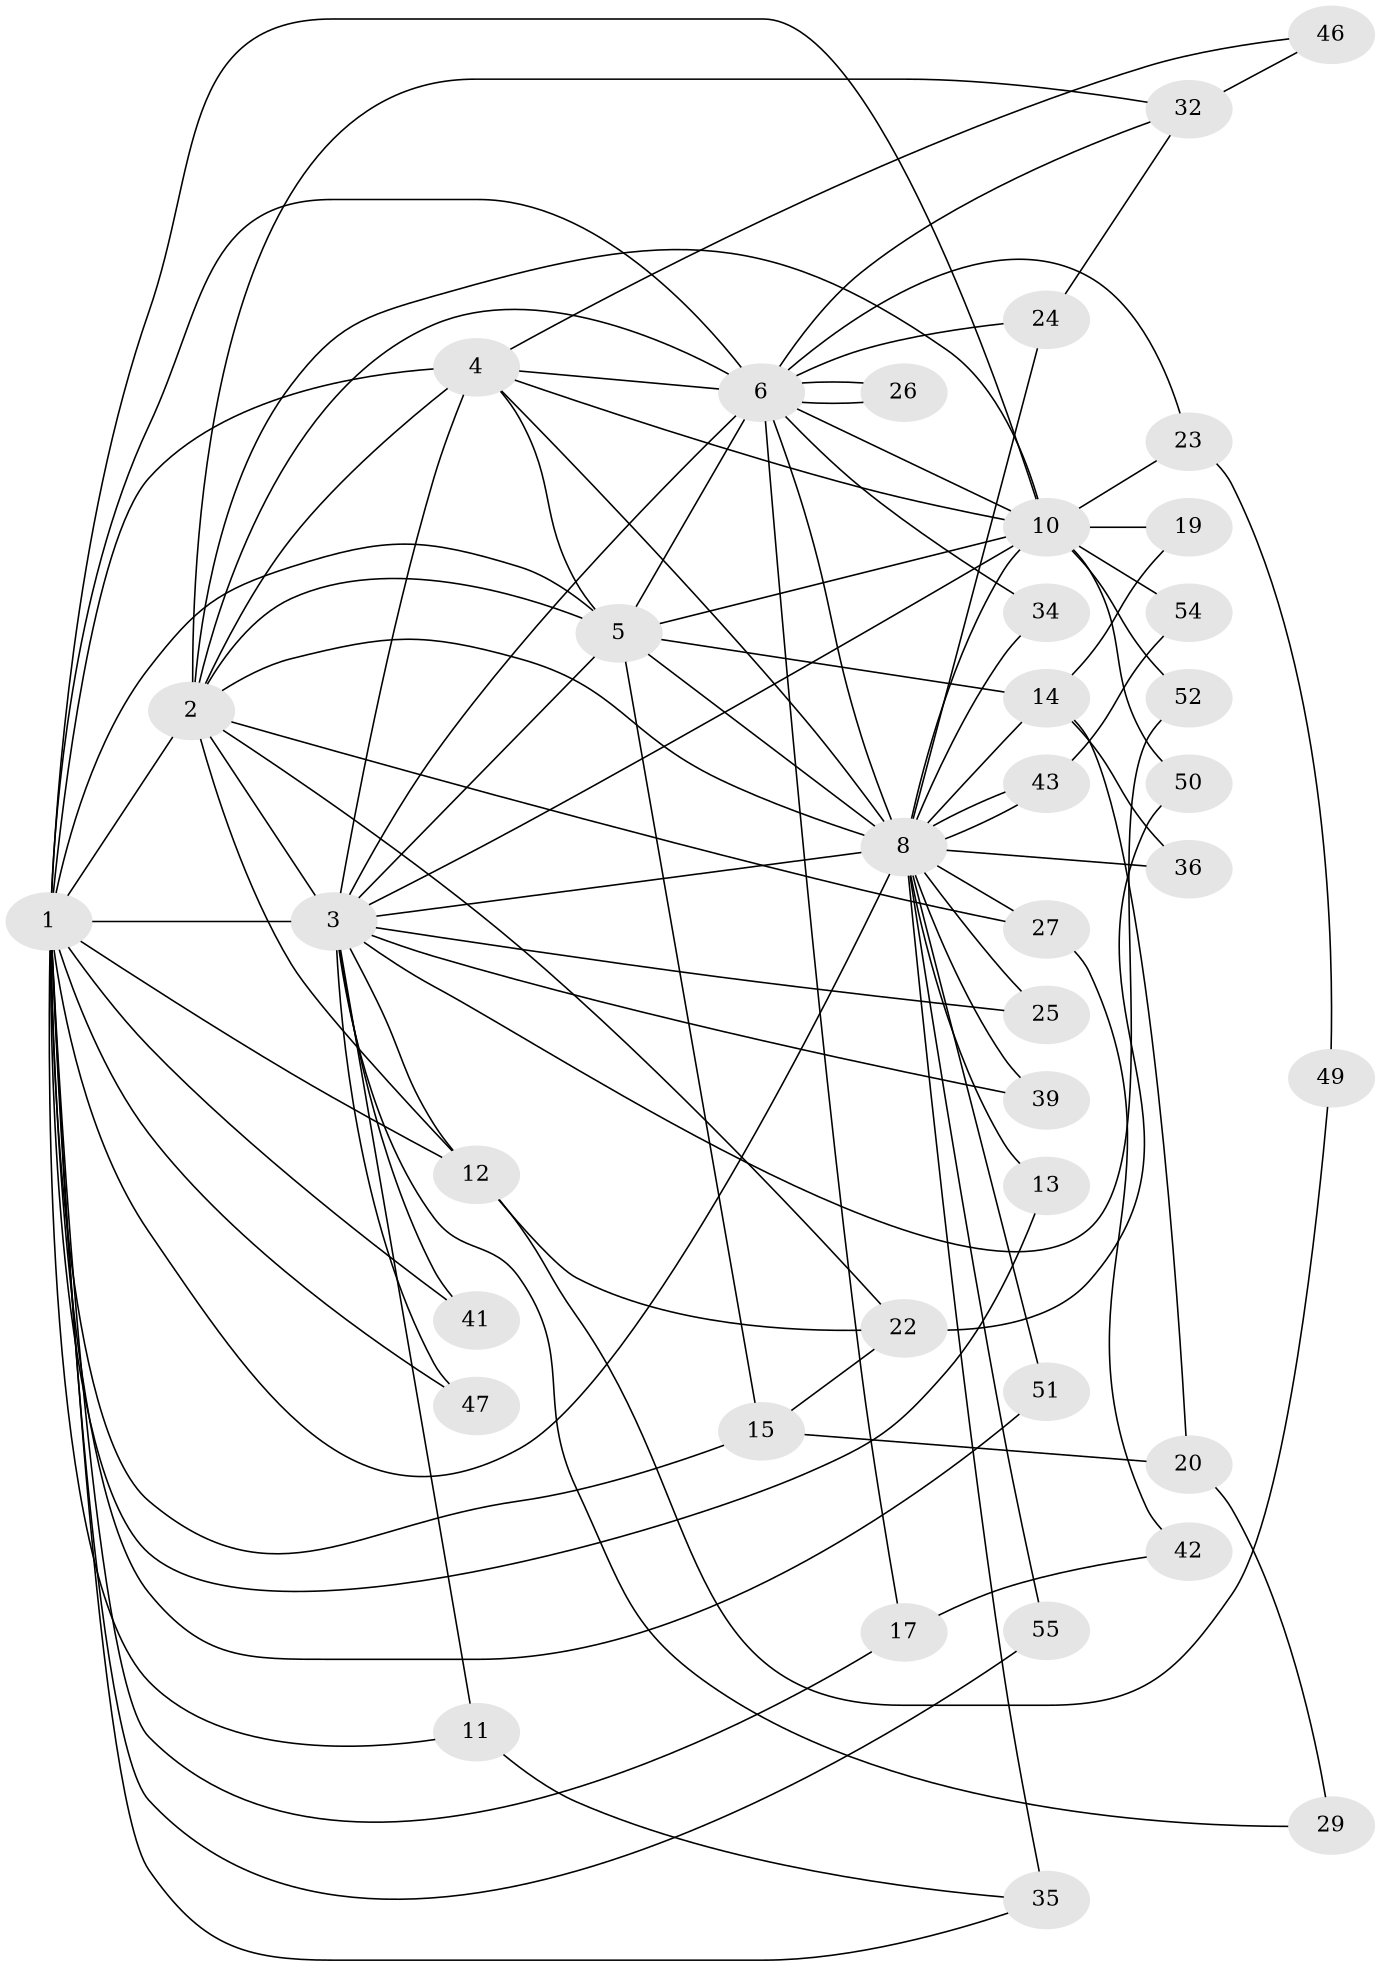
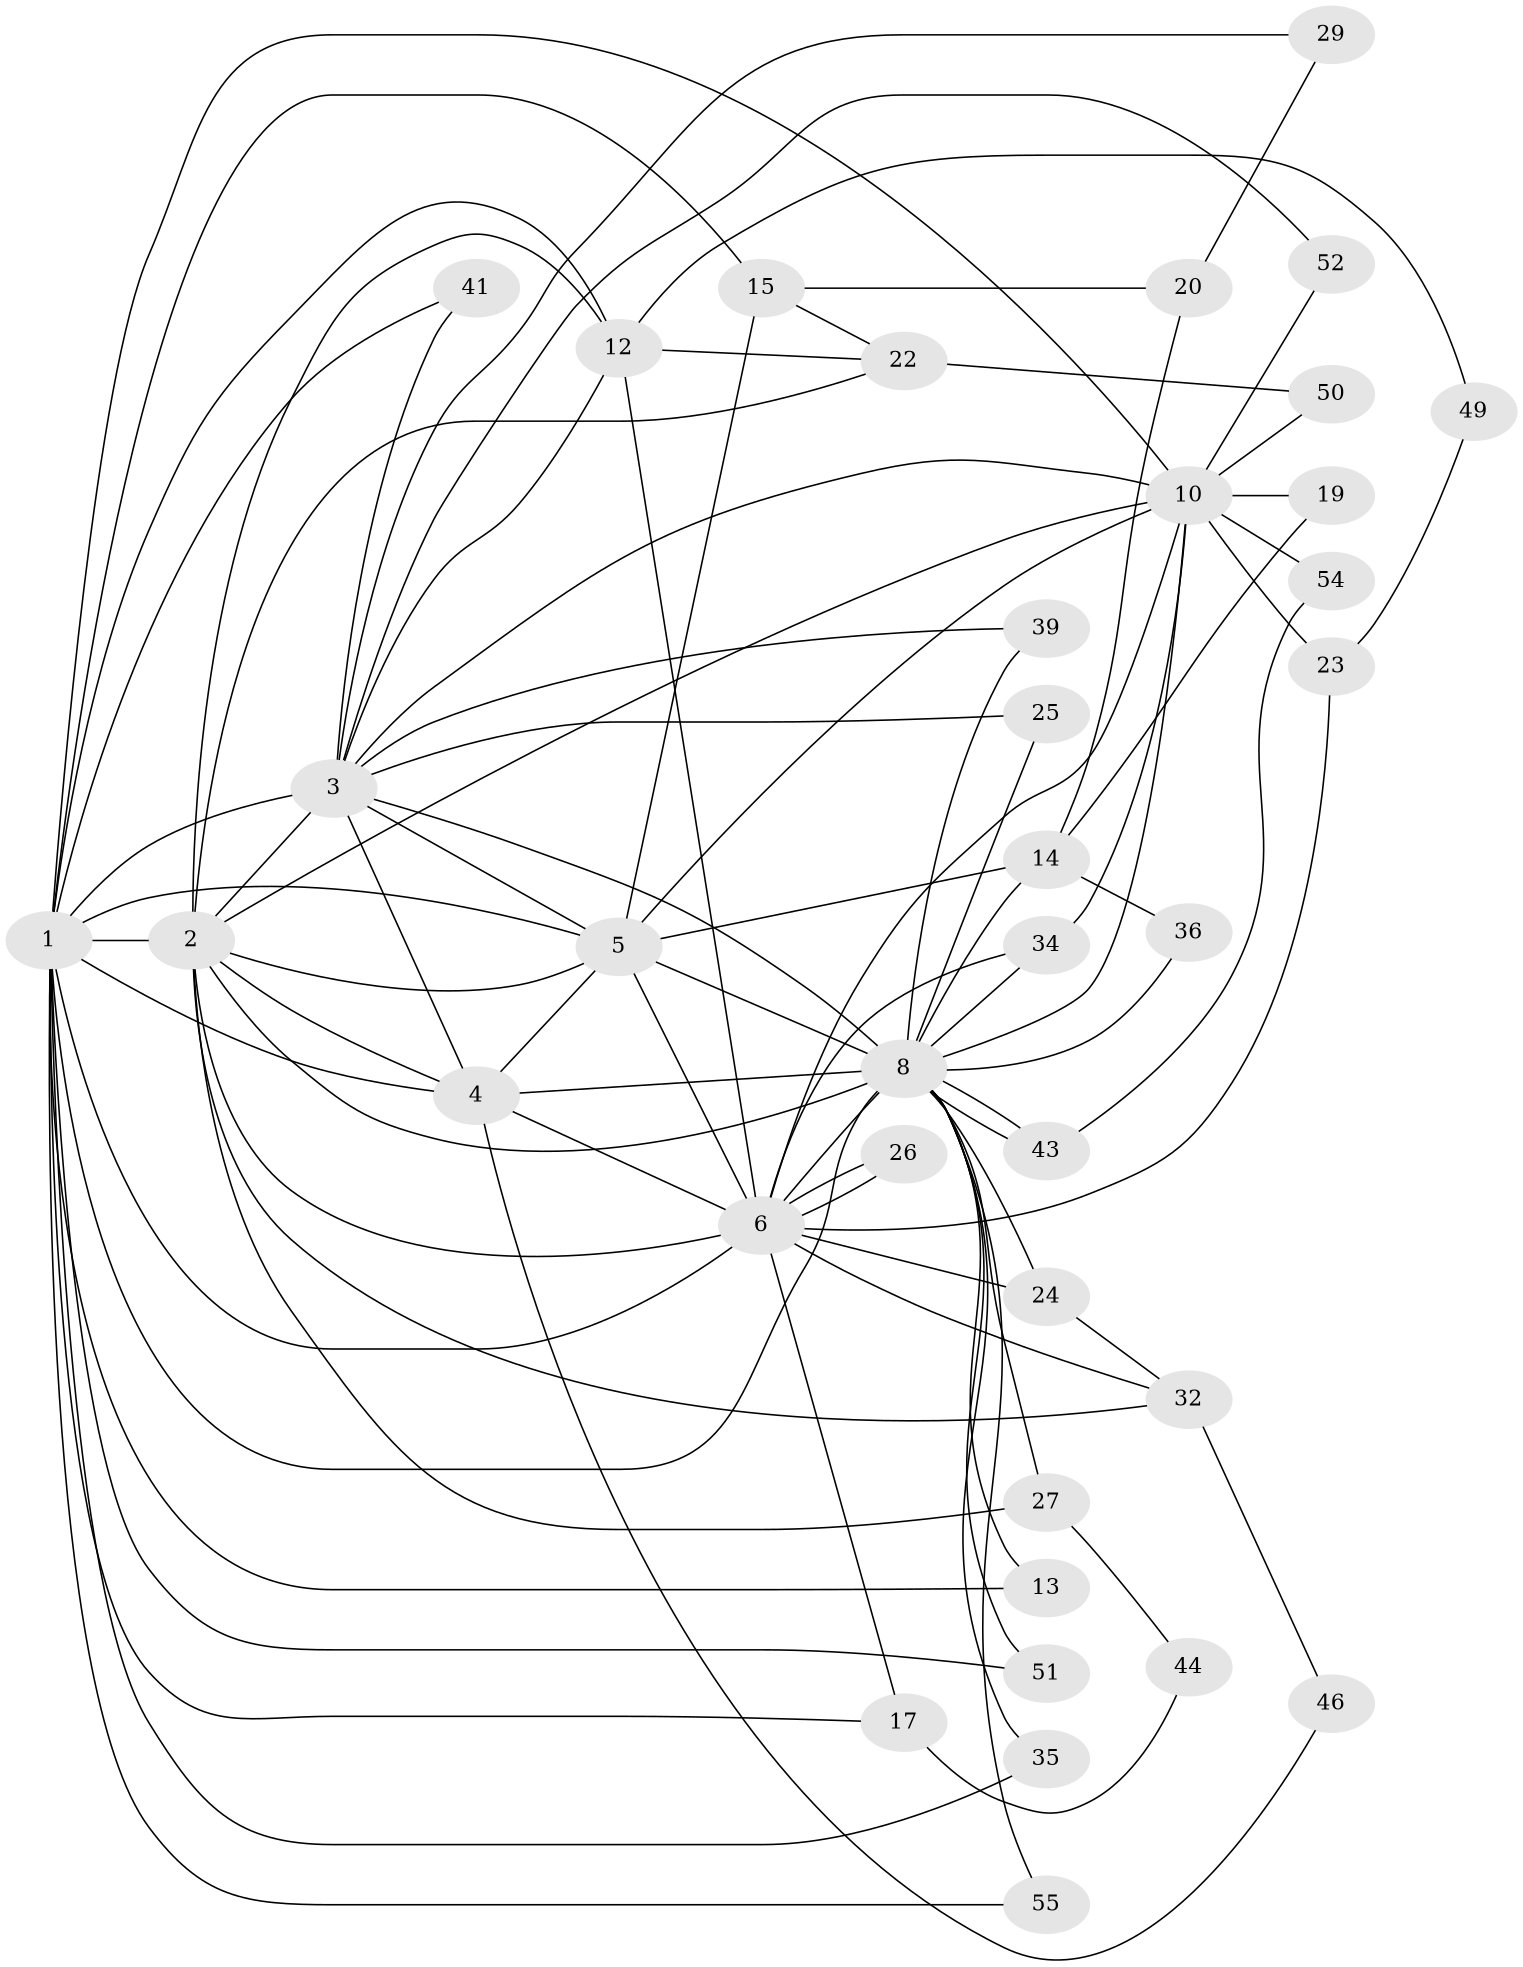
edge "4" -- "10": now "34" -- "10"
edge "6" -- "3": now "6" -- "12"
node "47": removed
node "42": label "42" -> "44"
node "11": removed
